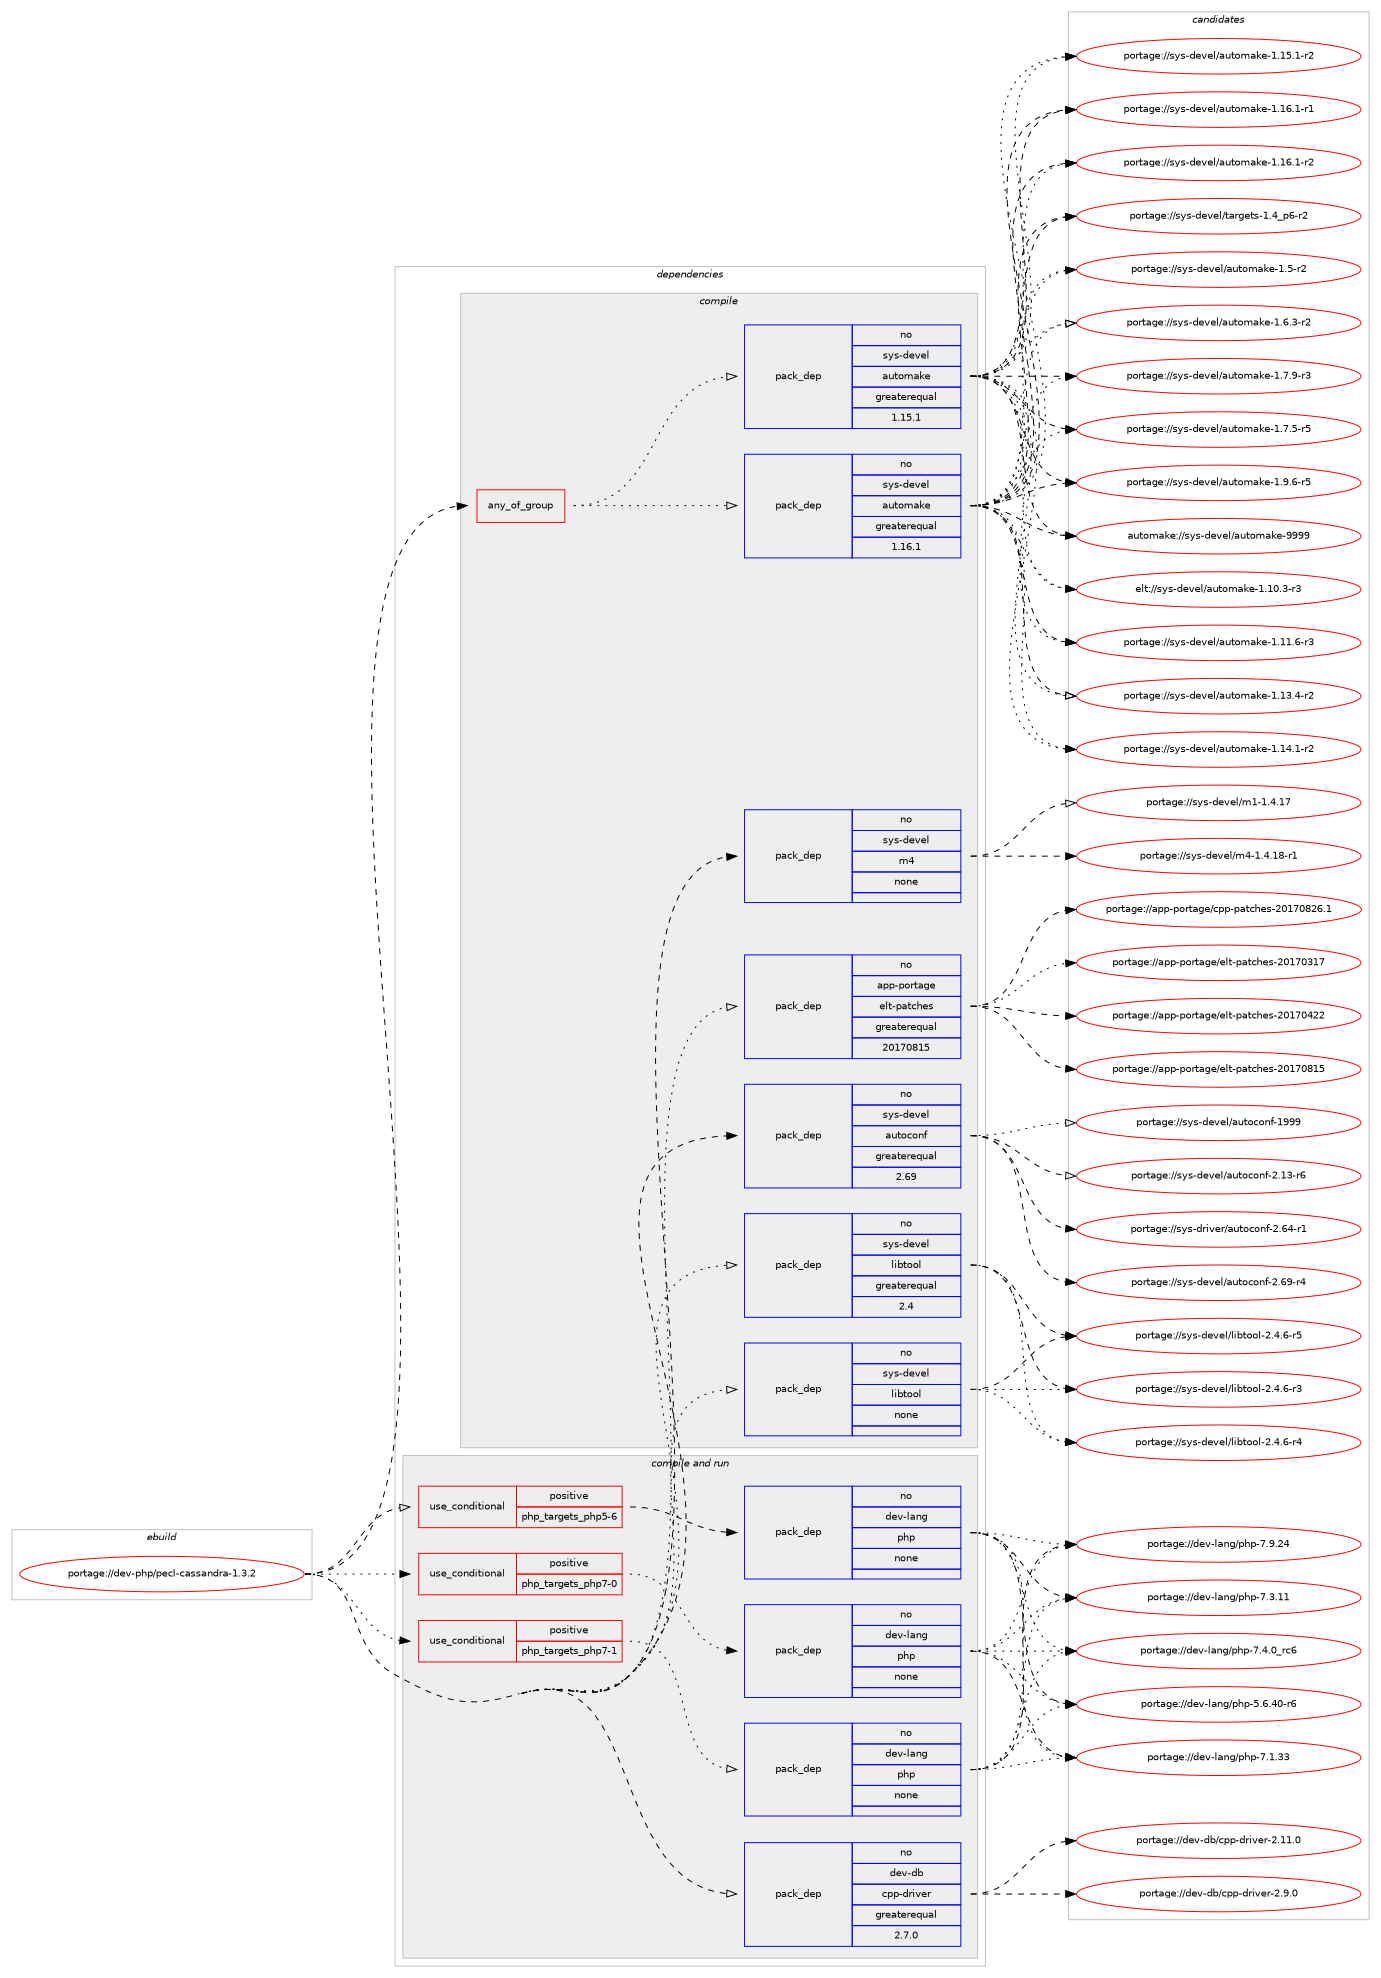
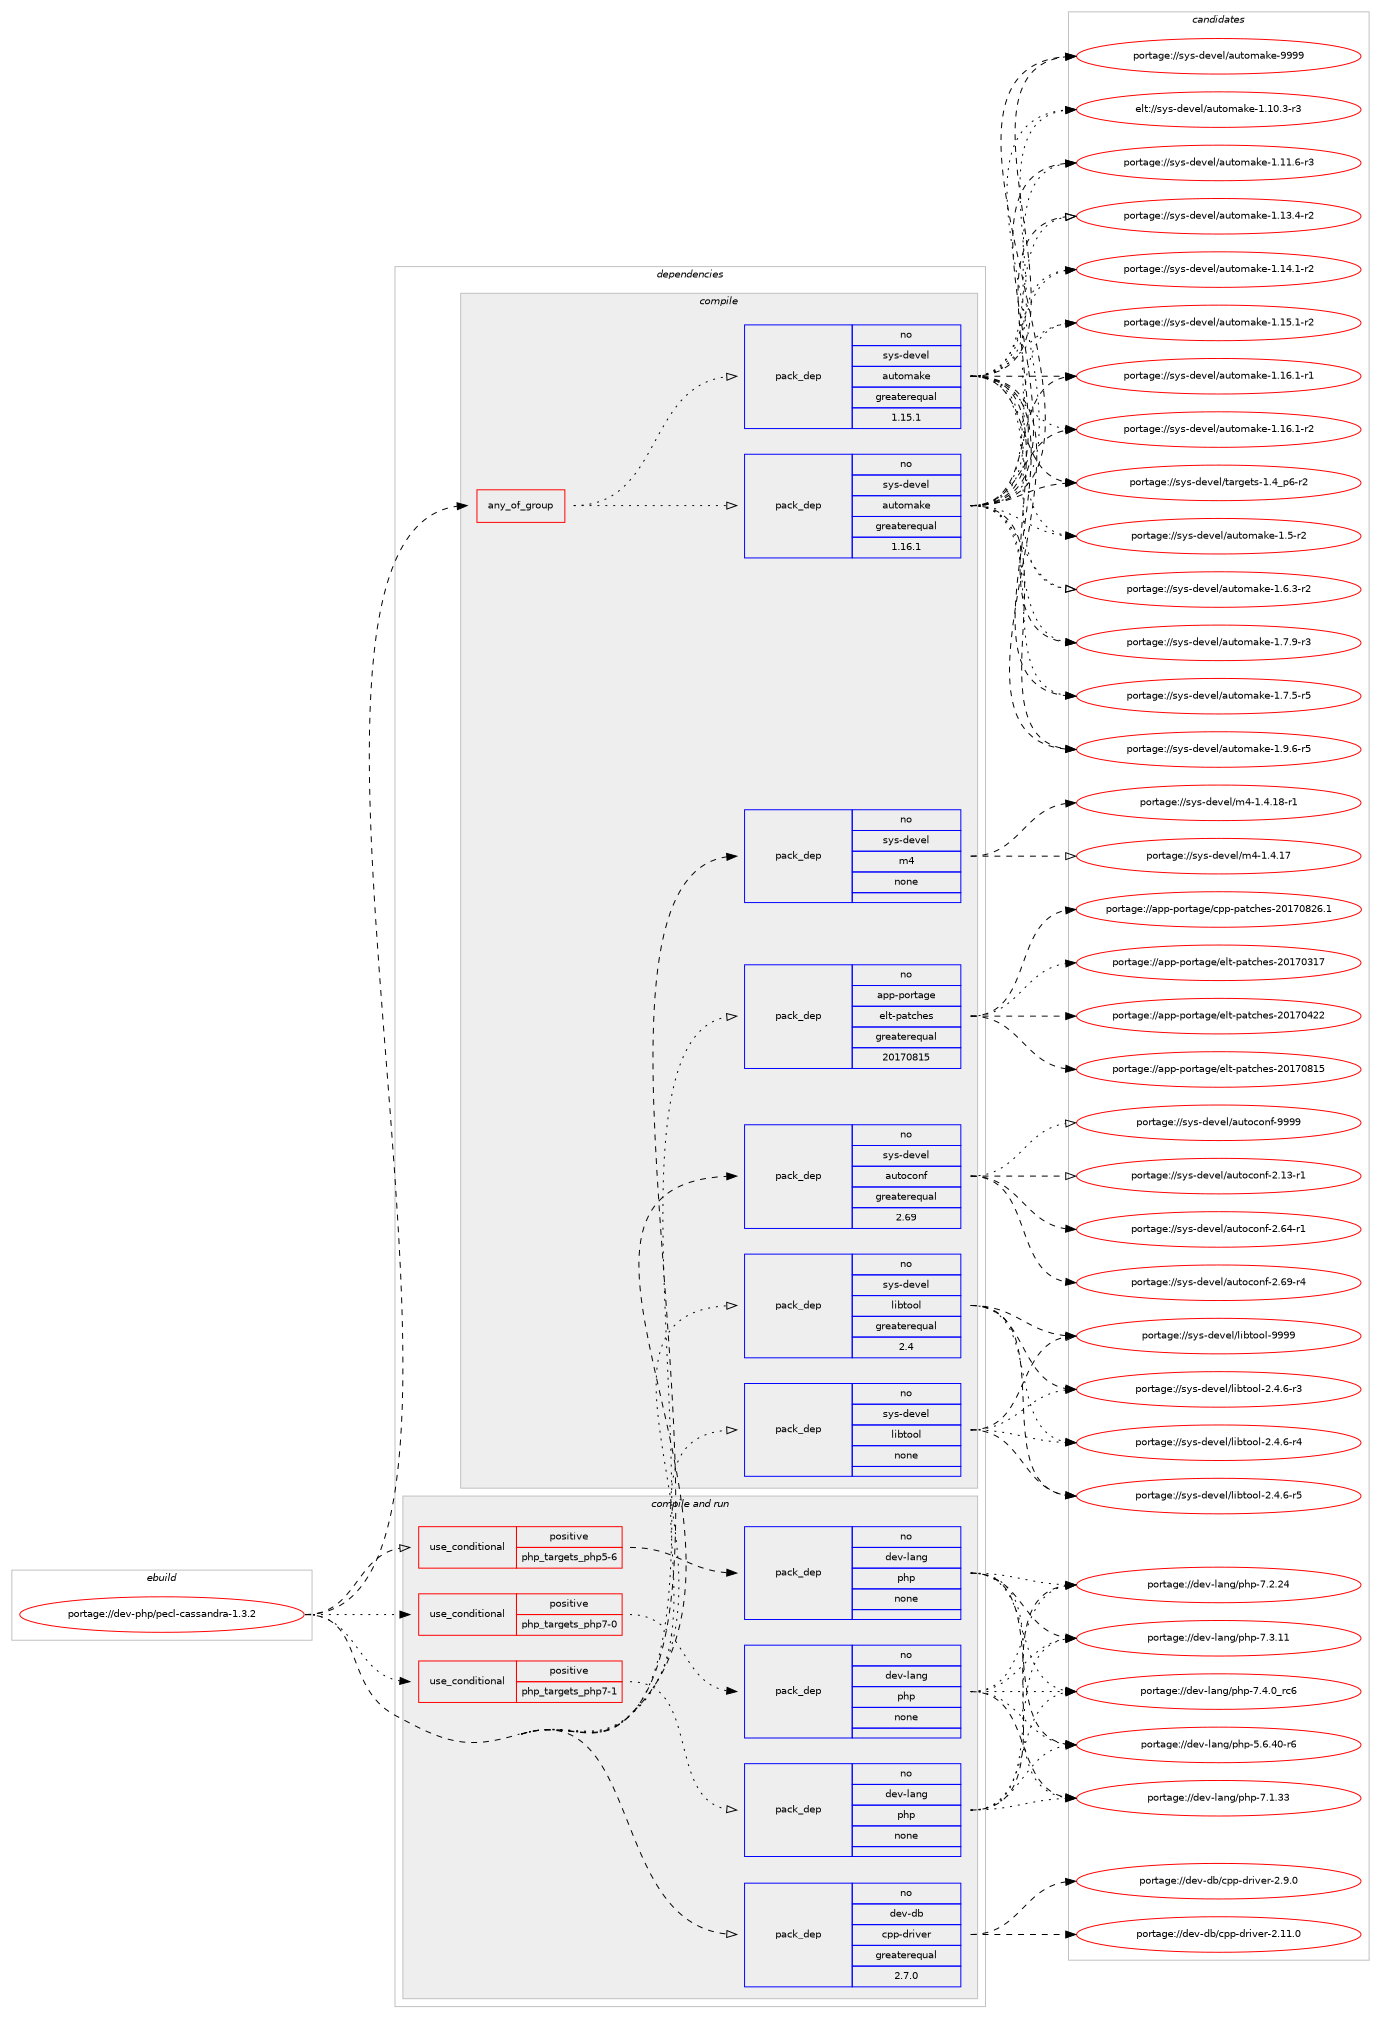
node "automake://sys-devel/automake-9999": label "automake://sys-devel/automake-9999" -> "portage://sys-devel/automake-9999"
node "portage://sys-devel/m1-1.4.17": label "portage://sys-devel/m1-1.4.17" -> "portage://sys-devel/m4-1.4.17"
node "portage://sys-devel/autoconf-1999": label "portage://sys-devel/autoconf-1999" -> "portage://sys-devel/autoconf-9999"
node "portage://sys-devel/autoconf-2.13-r6": label "portage://sys-devel/autoconf-2.13-r6" -> "portage://sys-devel/autoconf-2.13-r1"
node "portage://sys-driver/autoconf-2.64-r1": label "portage://sys-driver/autoconf-2.64-r1" -> "portage://sys-devel/autoconf-2.64-r1"
node "portage://sys-devel/libtool-9999": added
node "portage://dev-lang/php-7.9.24": label "portage://dev-lang/php-7.9.24" -> "portage://dev-lang/php-7.2.24"
